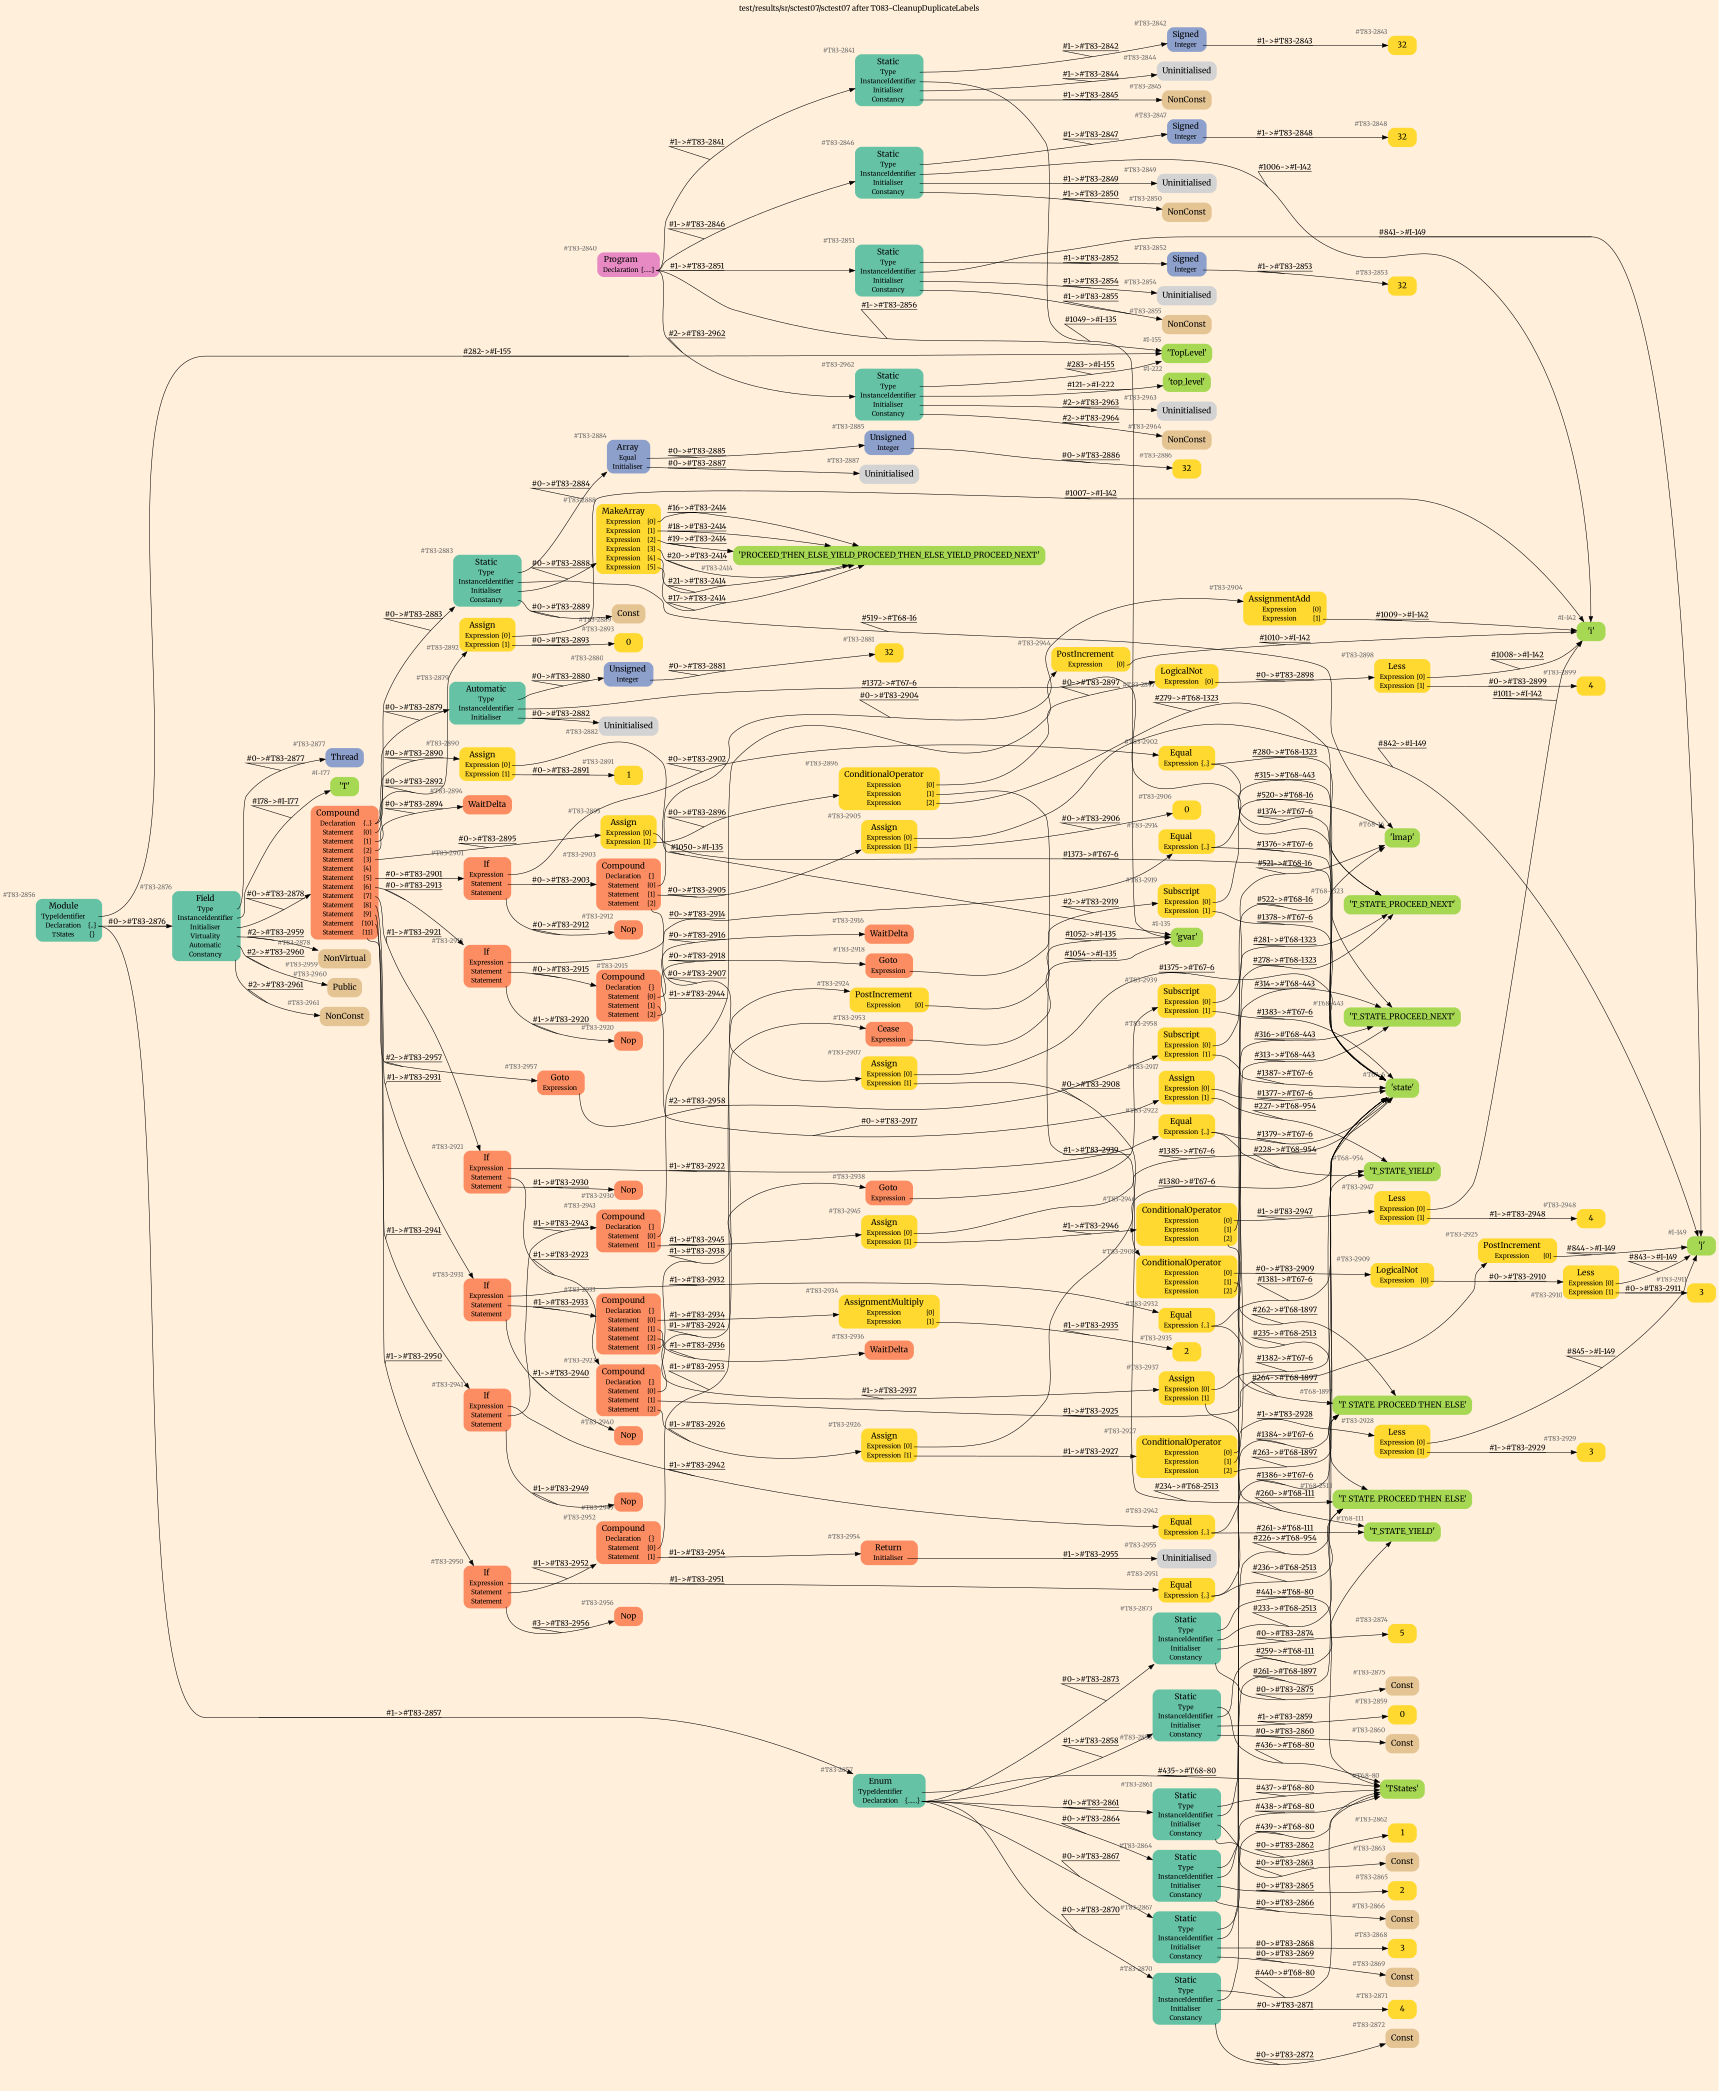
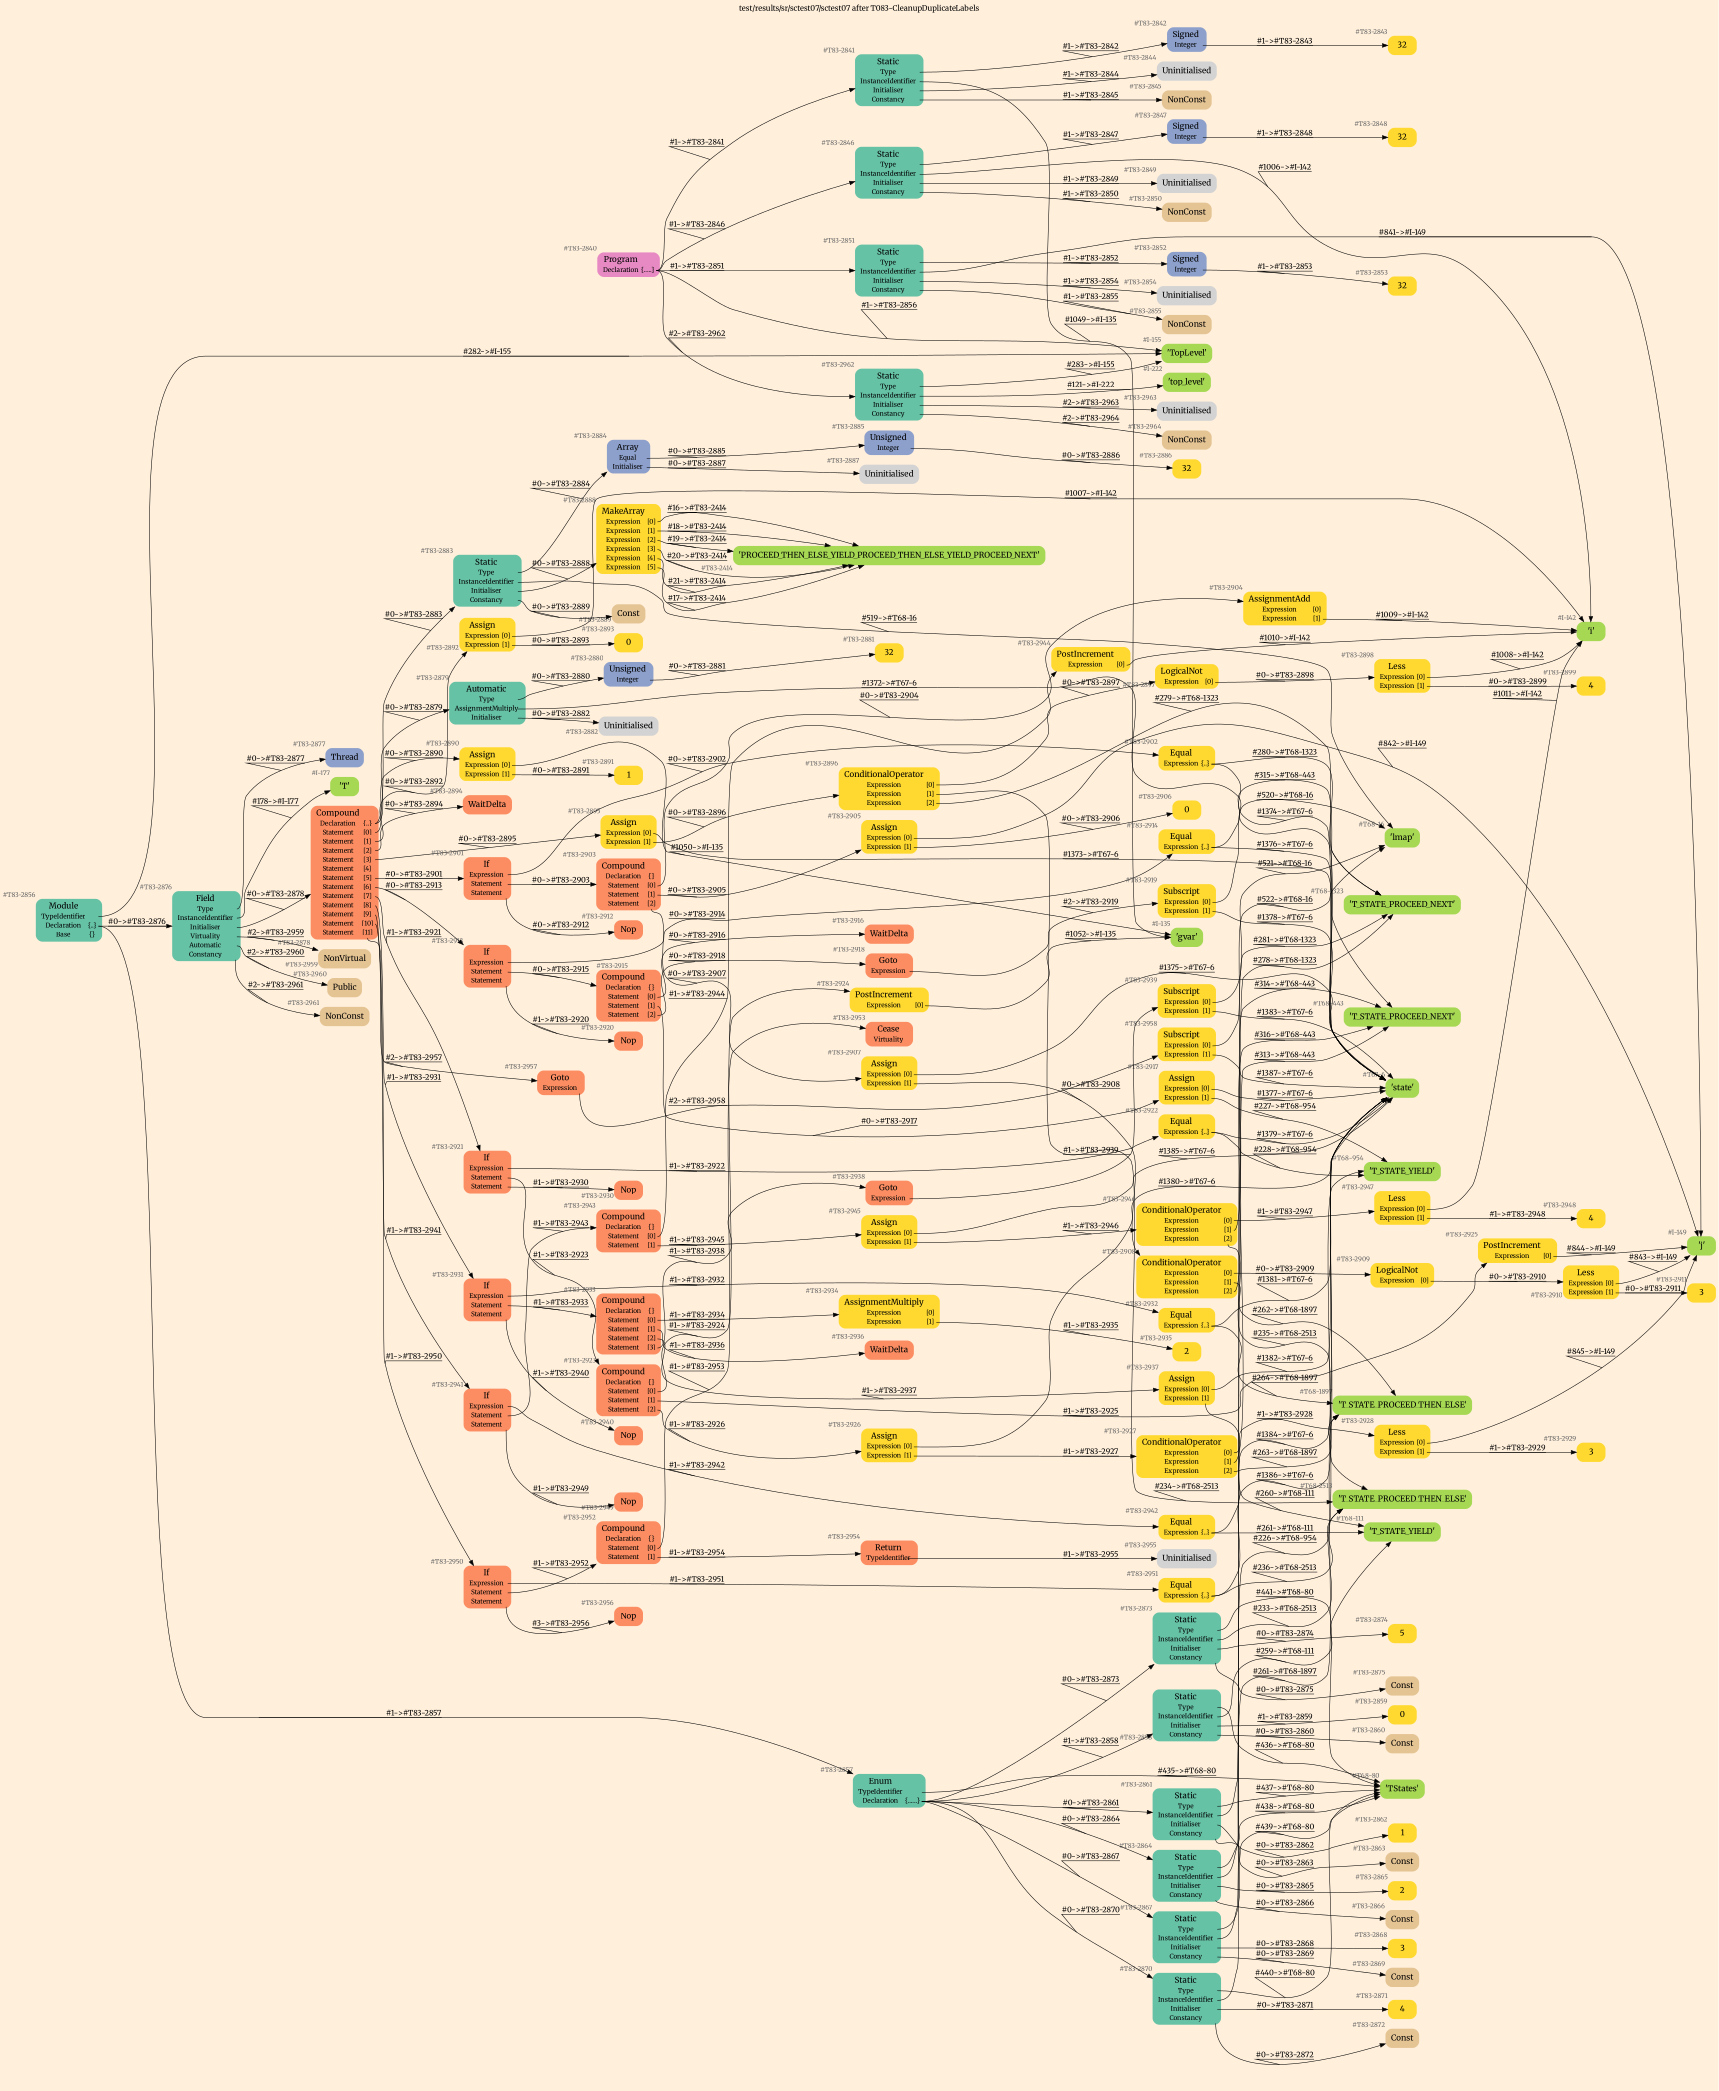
node "Automatic": text "InstanceIdentifier" -> "AssignmentMultiply"
node "Module": text "TStates" -> "Base"
edge "Cease" -> "'gvar'": removed, label "#1054->#I-135"
node "Cease": text "Expression" -> "Virtuality"
node "Return": text "Initialiser" -> "TypeIdentifier"
